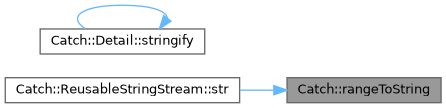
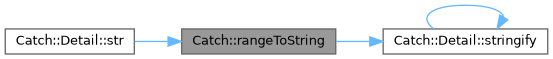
edge "Catch::rangeToString" -> "Catch::Detail::stringify": added
node "Catch::ReusableStringStream::str": label "Catch::ReusableStringStream::str" -> "Catch::Detail::str"
